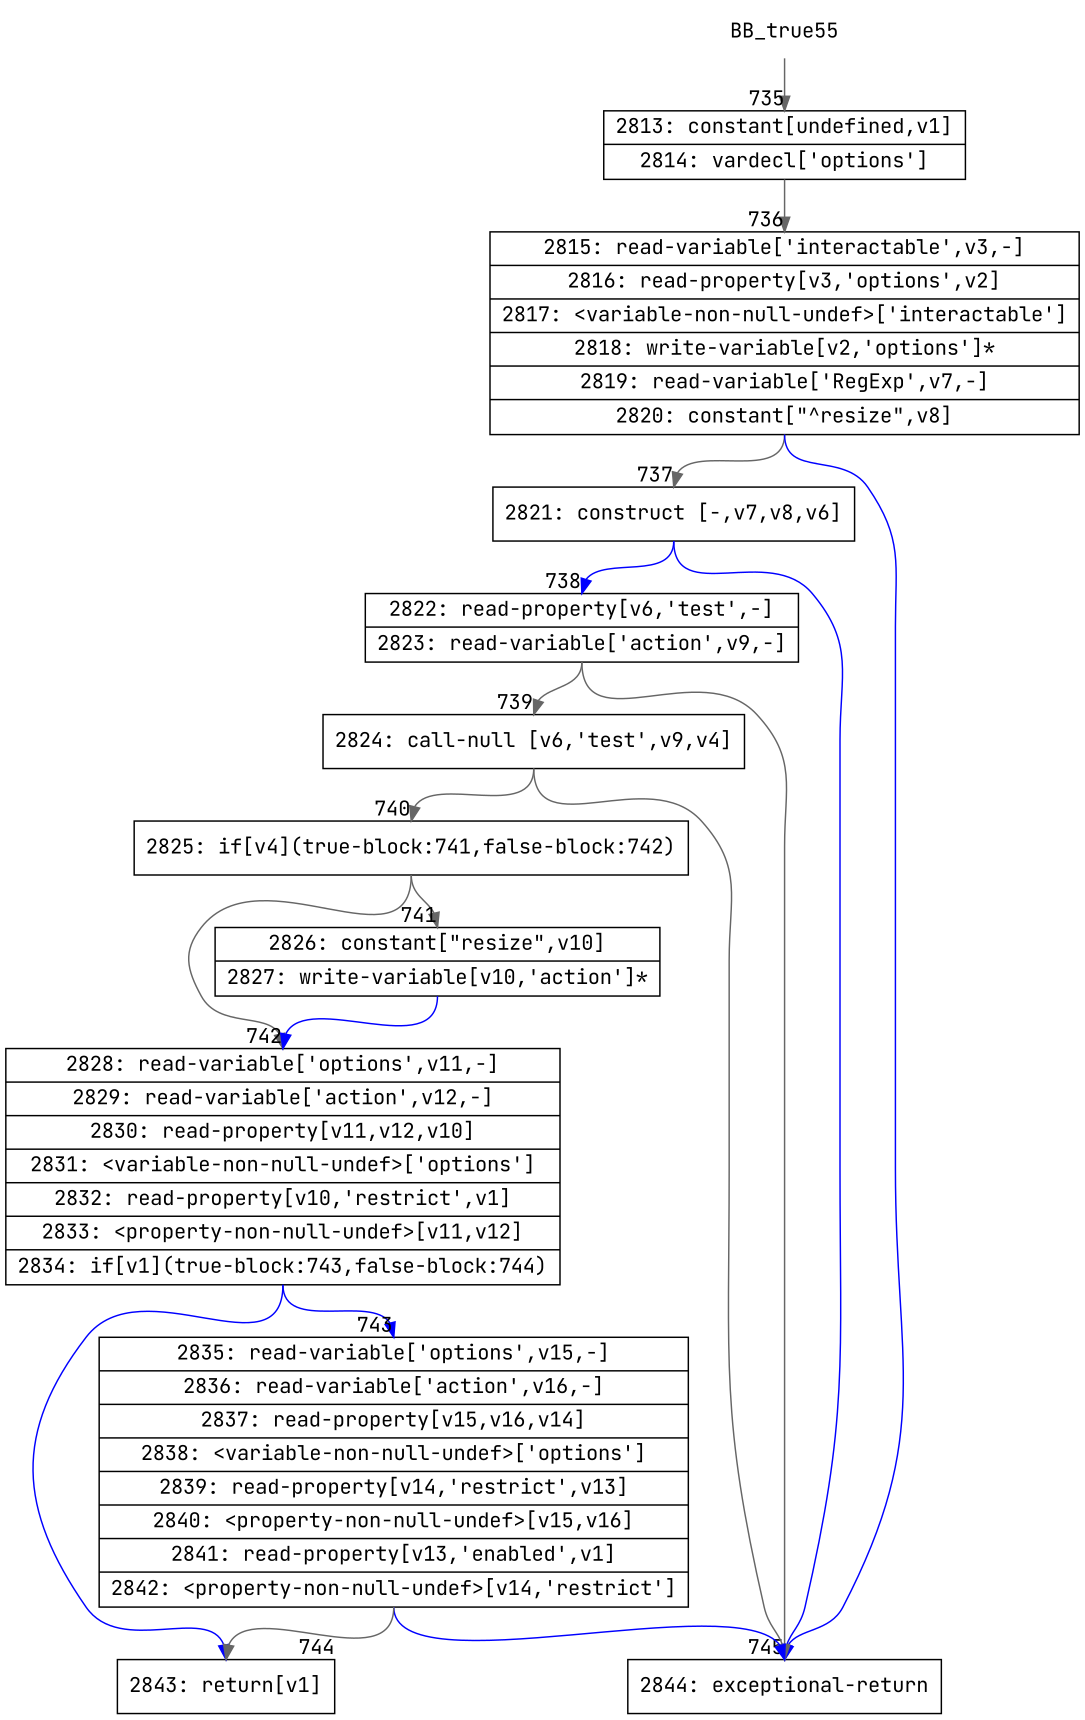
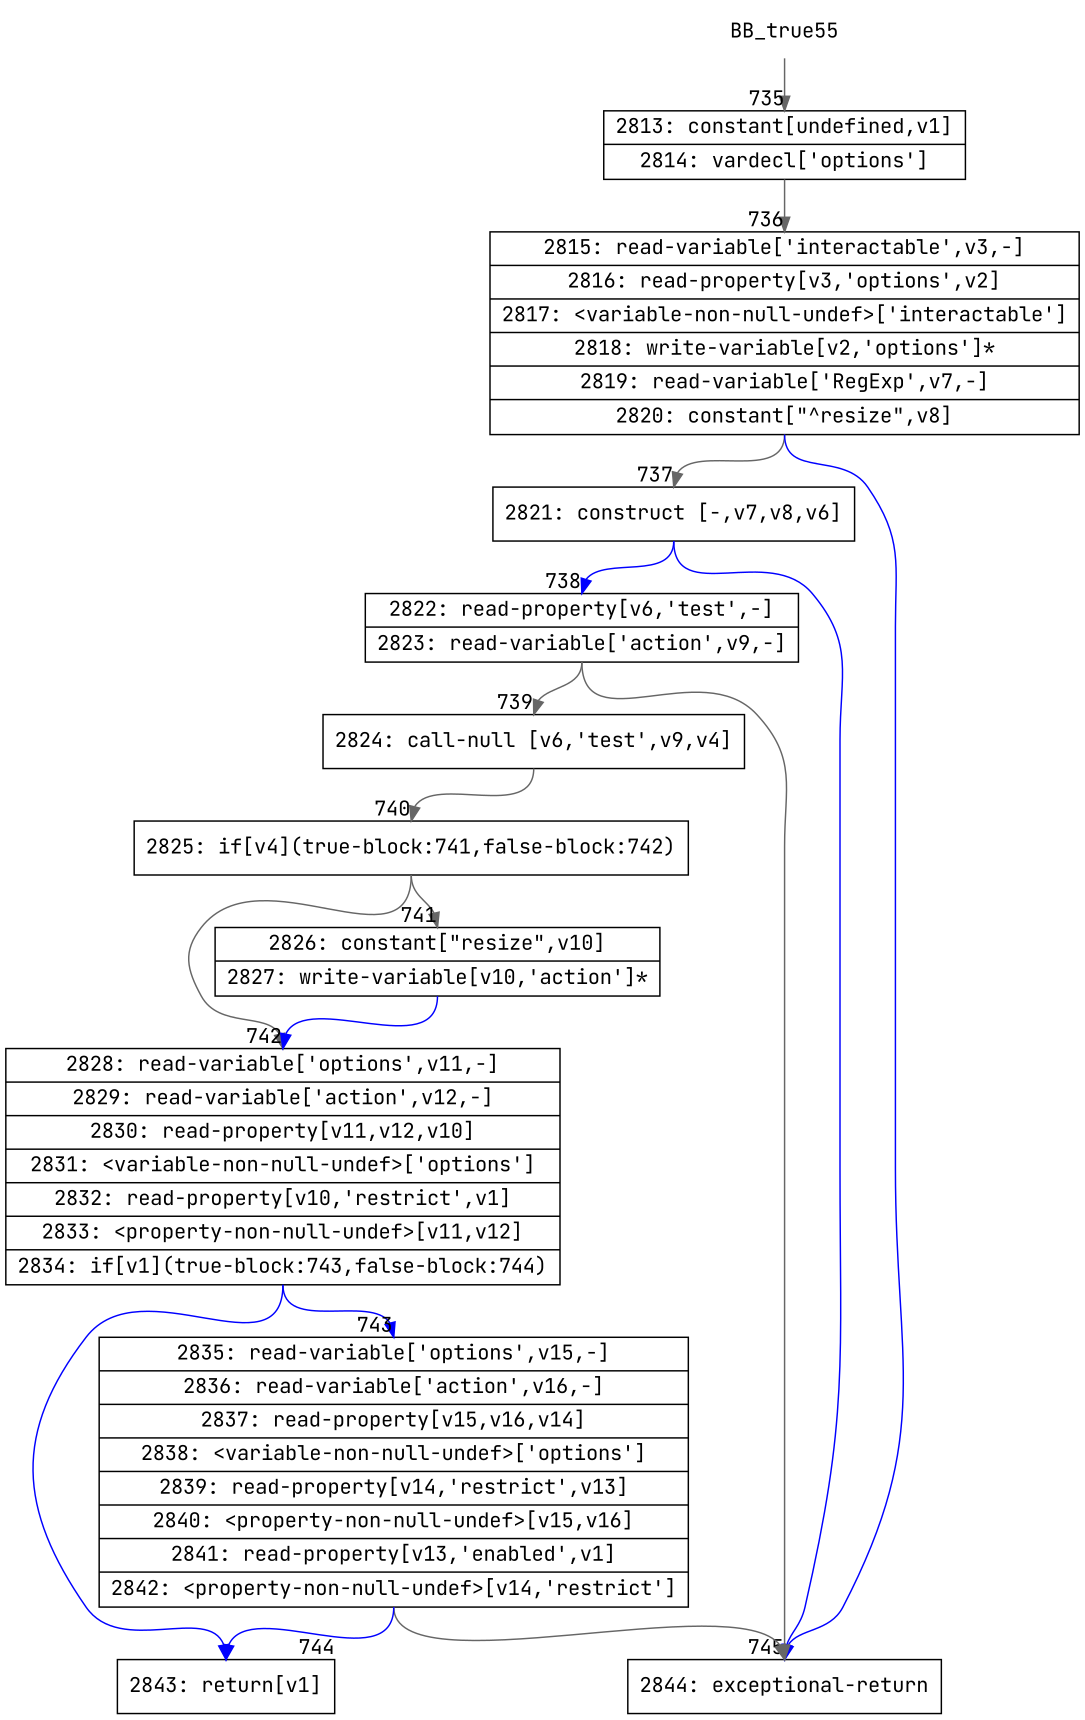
edge "2824: call-null [v6,'test',v9,v4]" -> "2844: exceptional-return": removed
edge "2835: read-variable['options',v15,-]" -> "2843: return[v1]": color gray40 -> blue
edge "2835: read-variable['options',v15,-]" -> "2844: exceptional-return": color blue -> gray40
